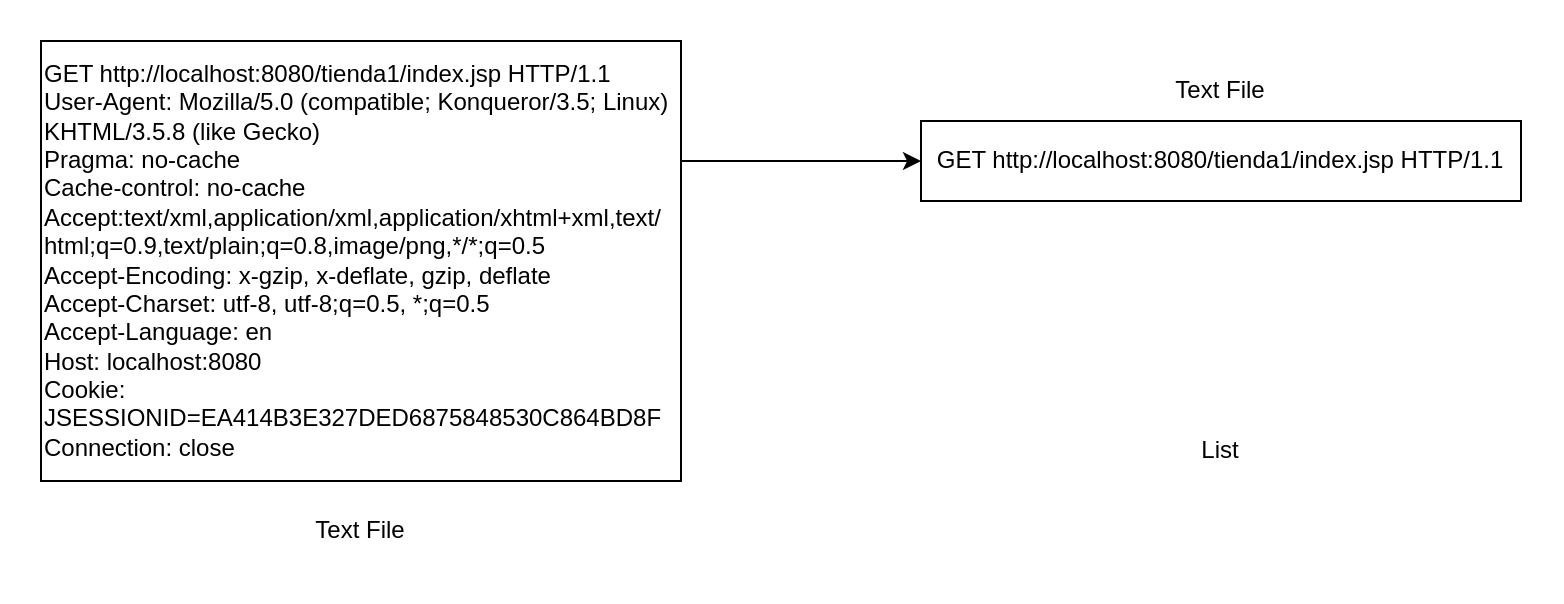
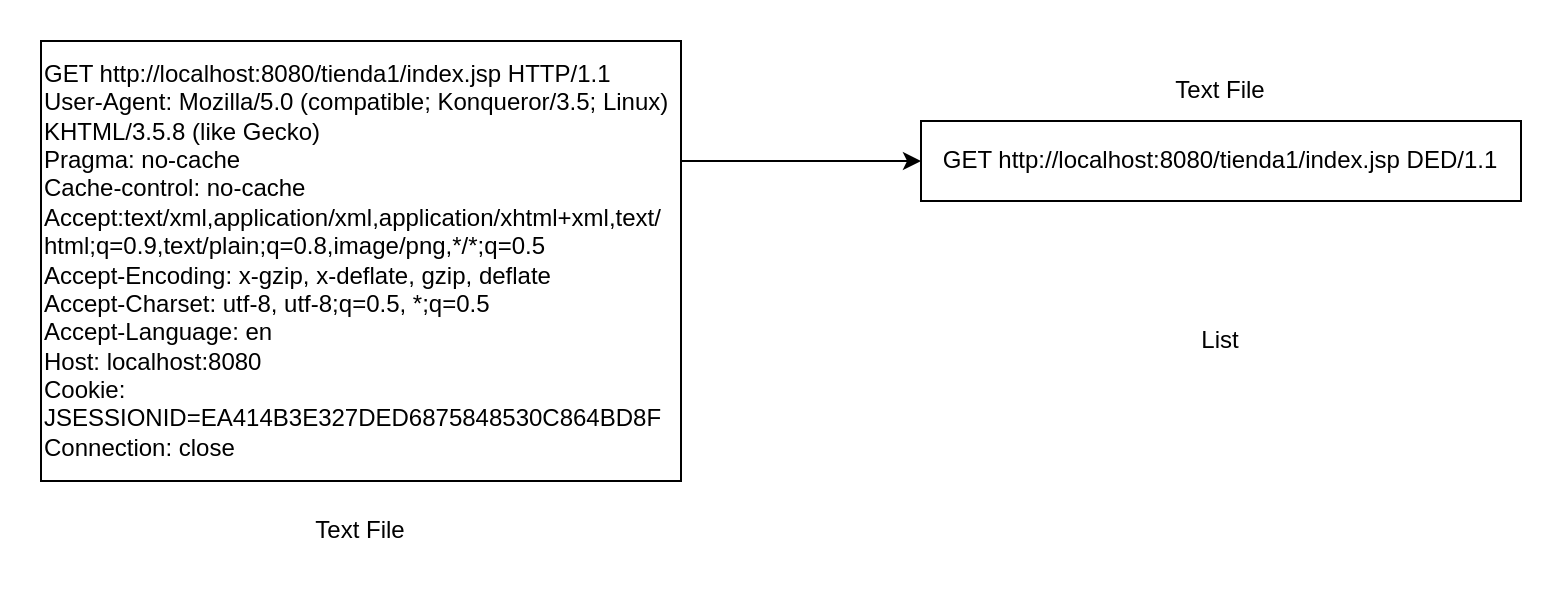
node "GET http://localhost:8080/tienda1/index.jsp HTTP/1.1": label "GET http://localhost:8080/tienda1/index.jsp HTTP/1.1" -> "GET http://localhost:8080/tienda1/index.jsp DED/1.1"
node "List": moved (1221, 451) -> (1221, 341)
